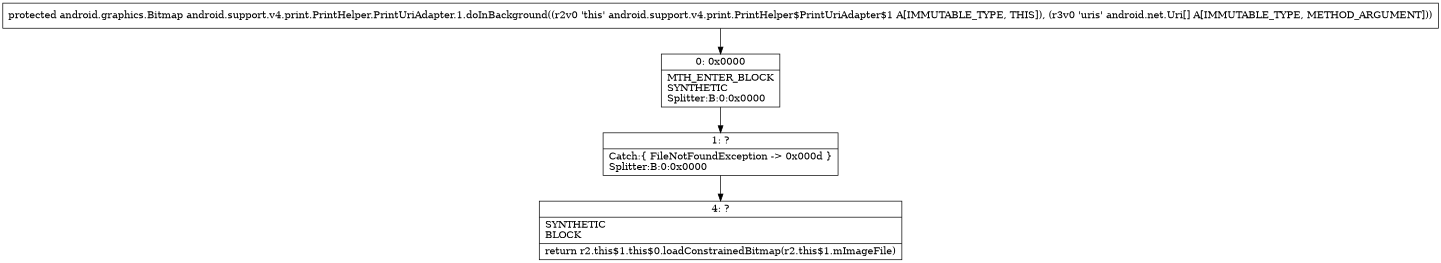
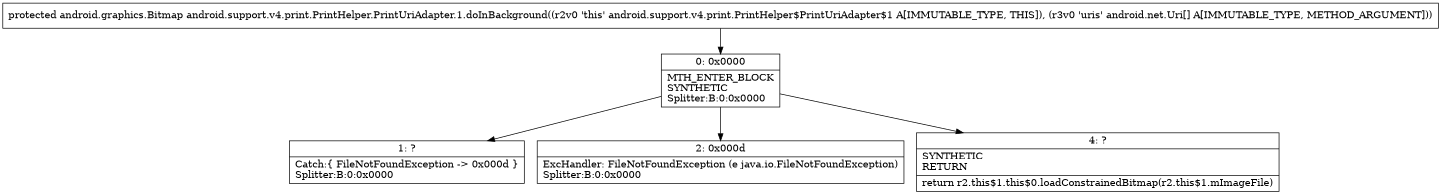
node "2: 0x000d": added
edge "1: ?" -> "4: ?": now "0: 0x0000" -> "4: ?"
node "4: ?": text "BLOCK" -> "RETURN"
